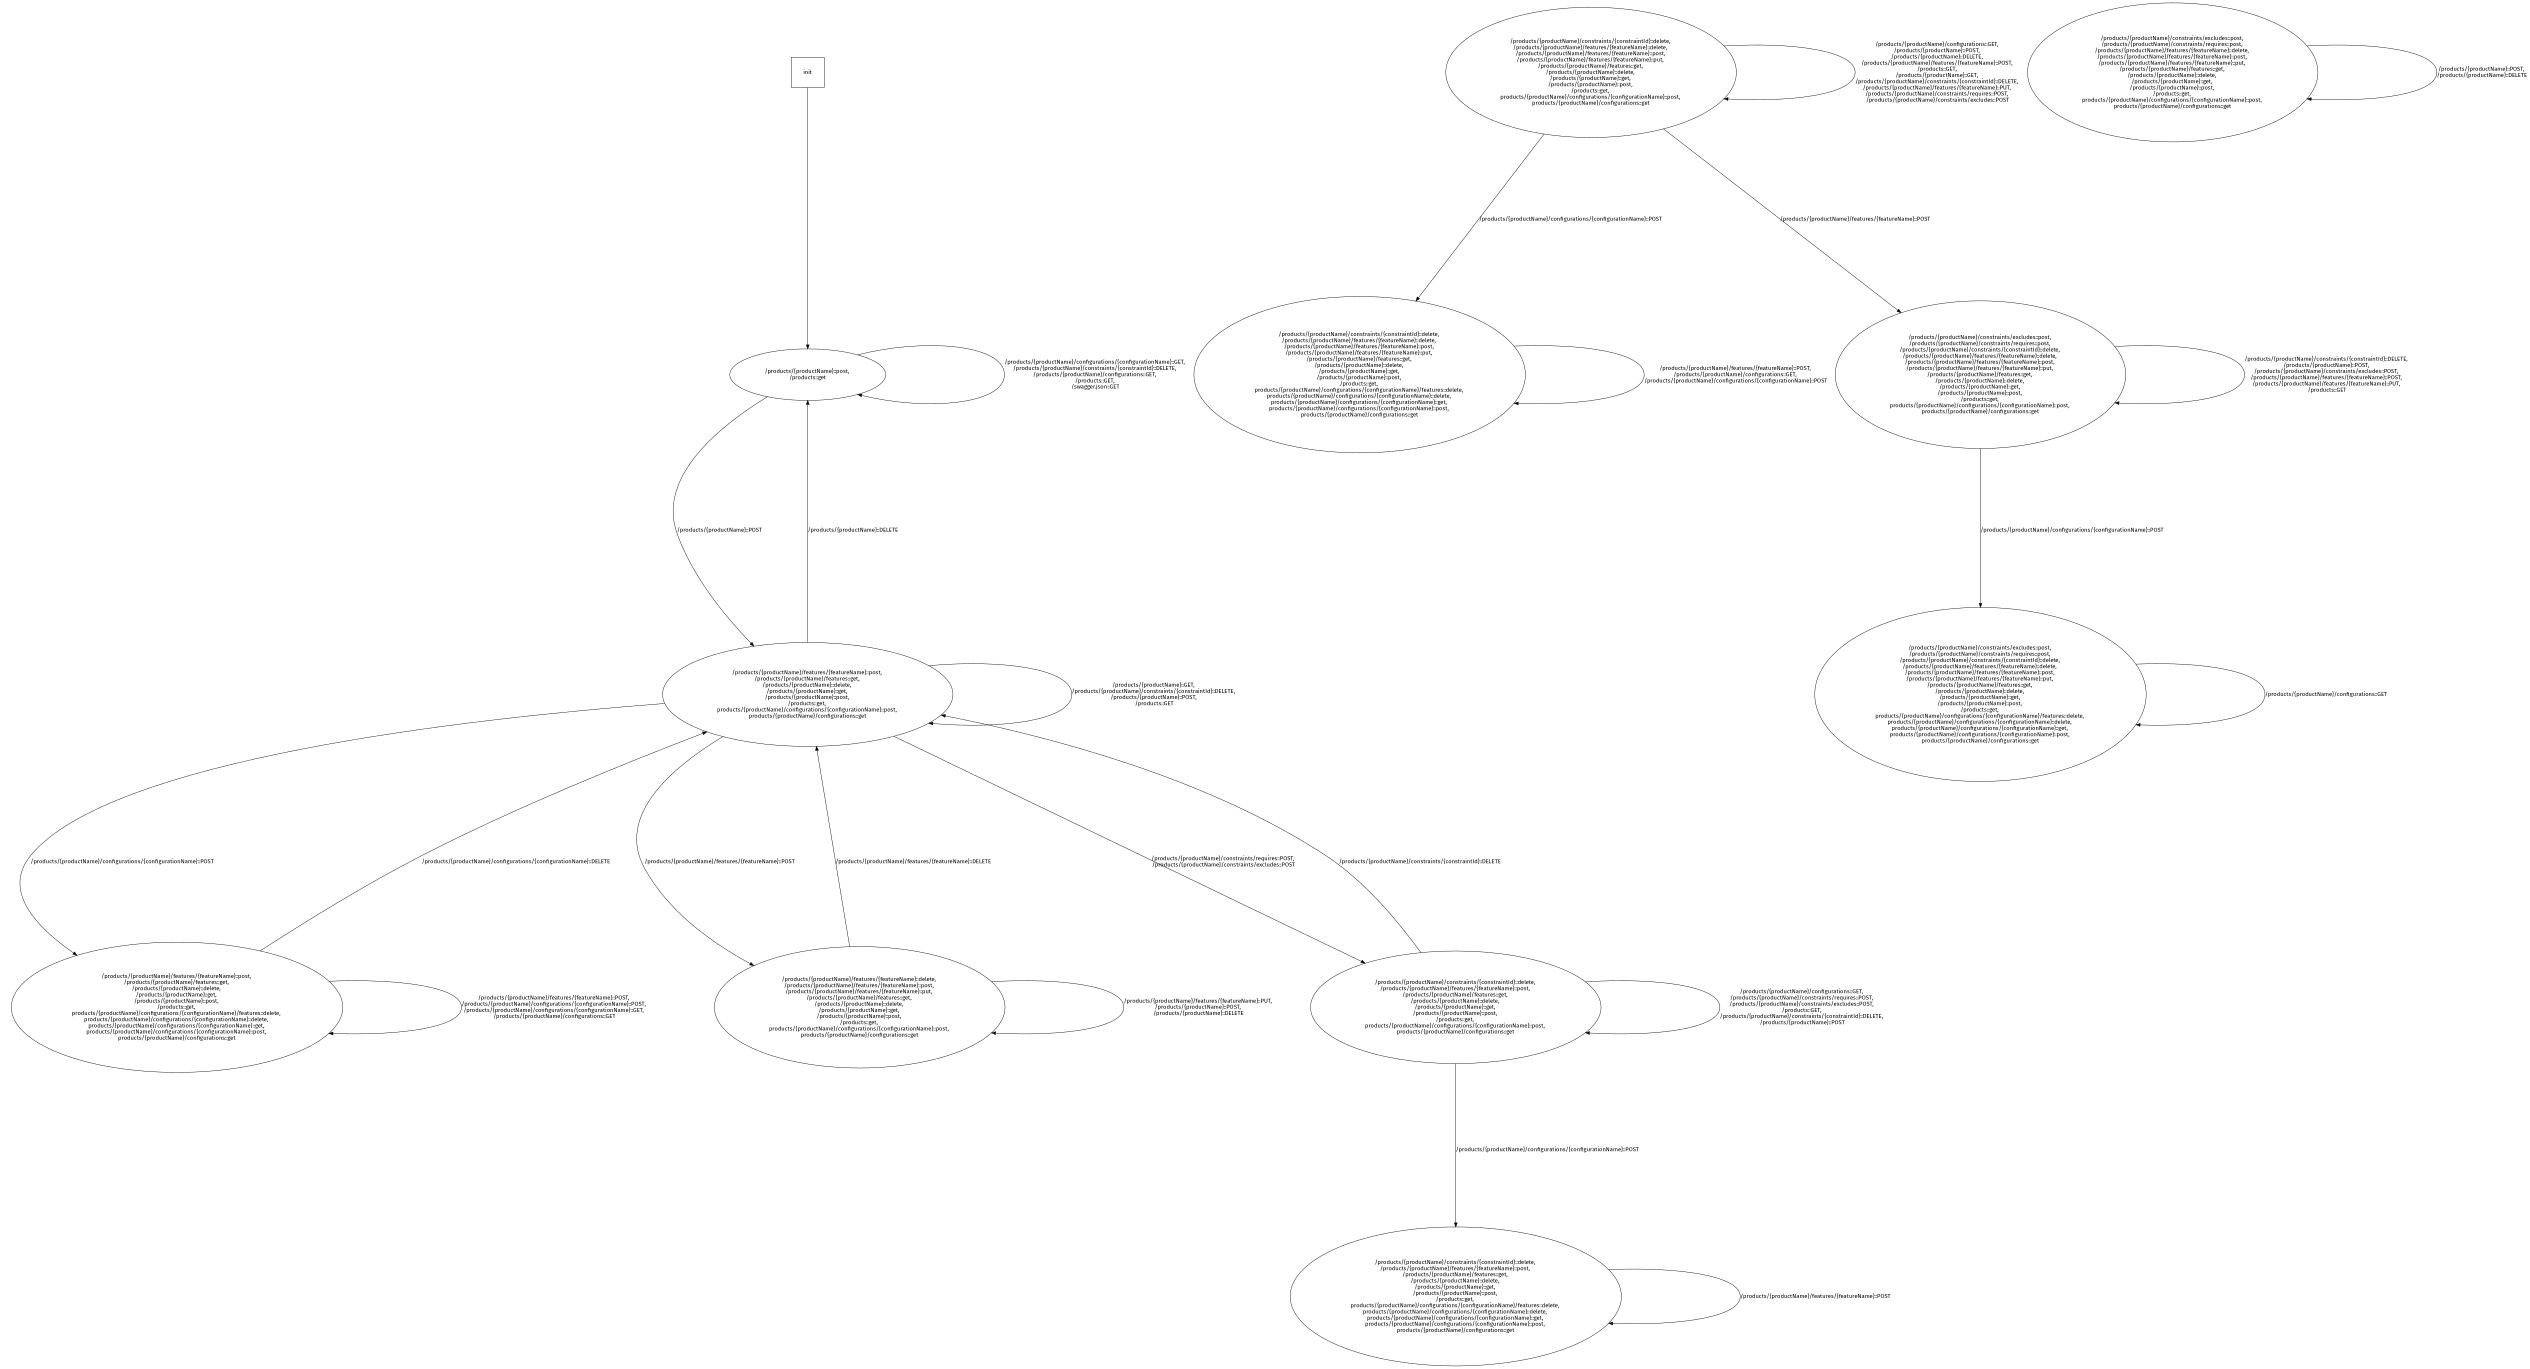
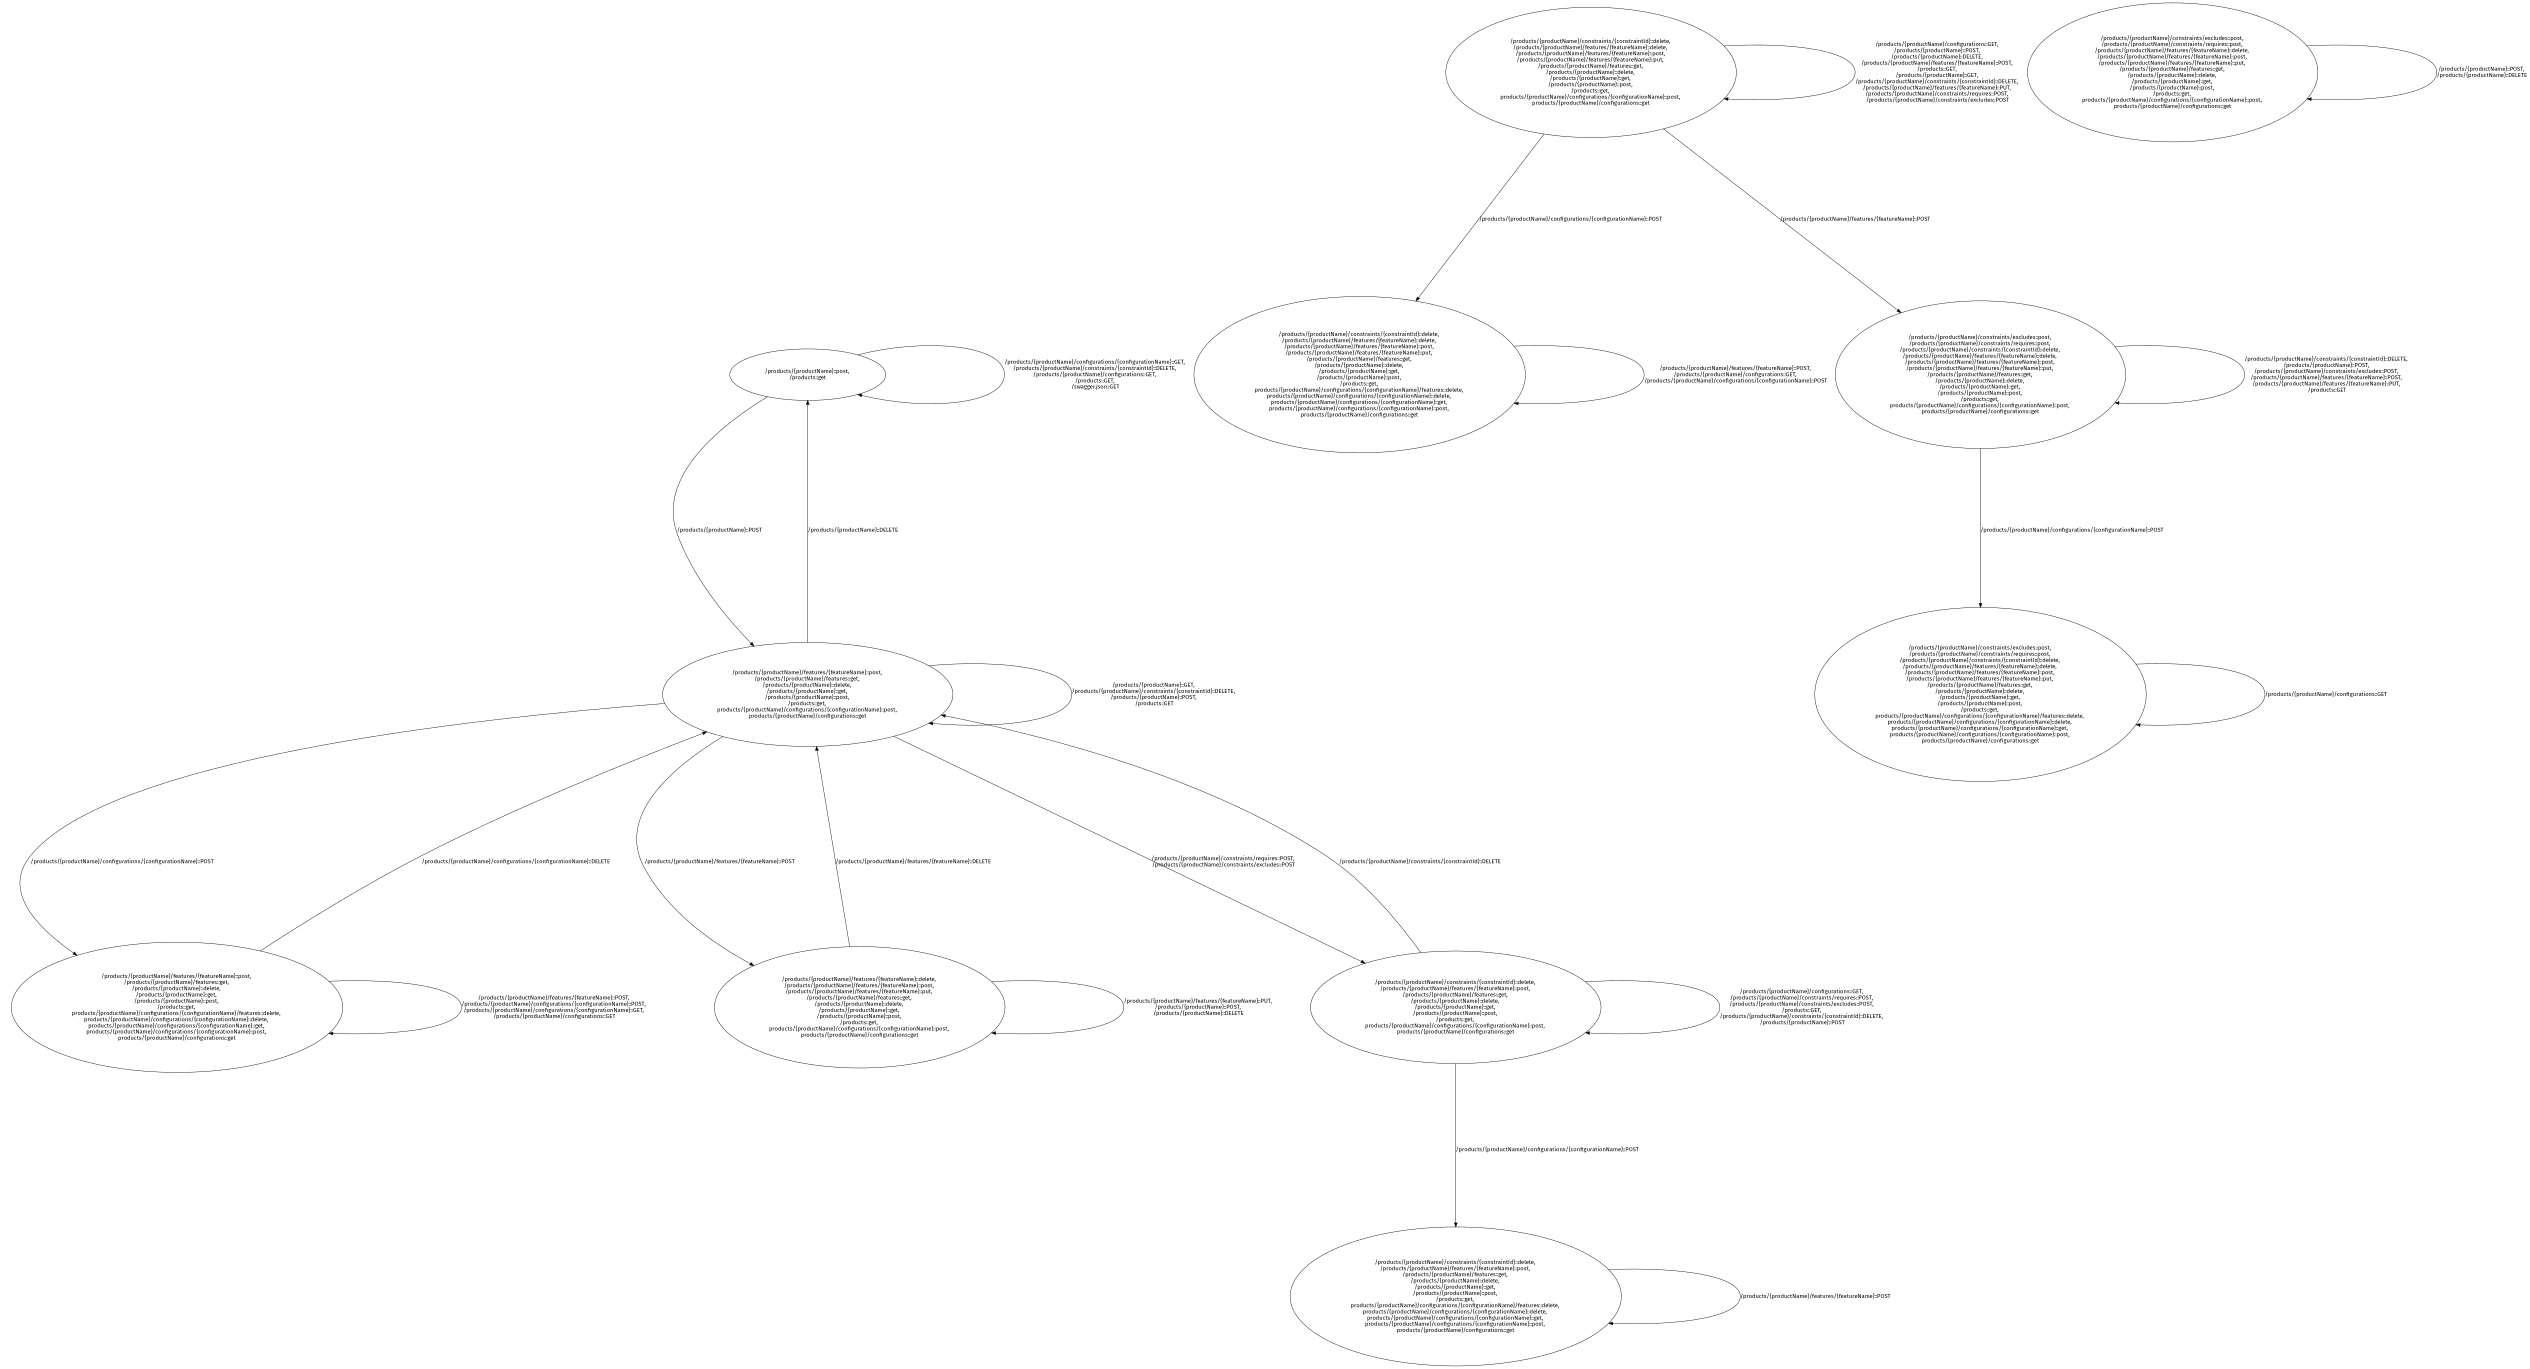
node "init": removed
